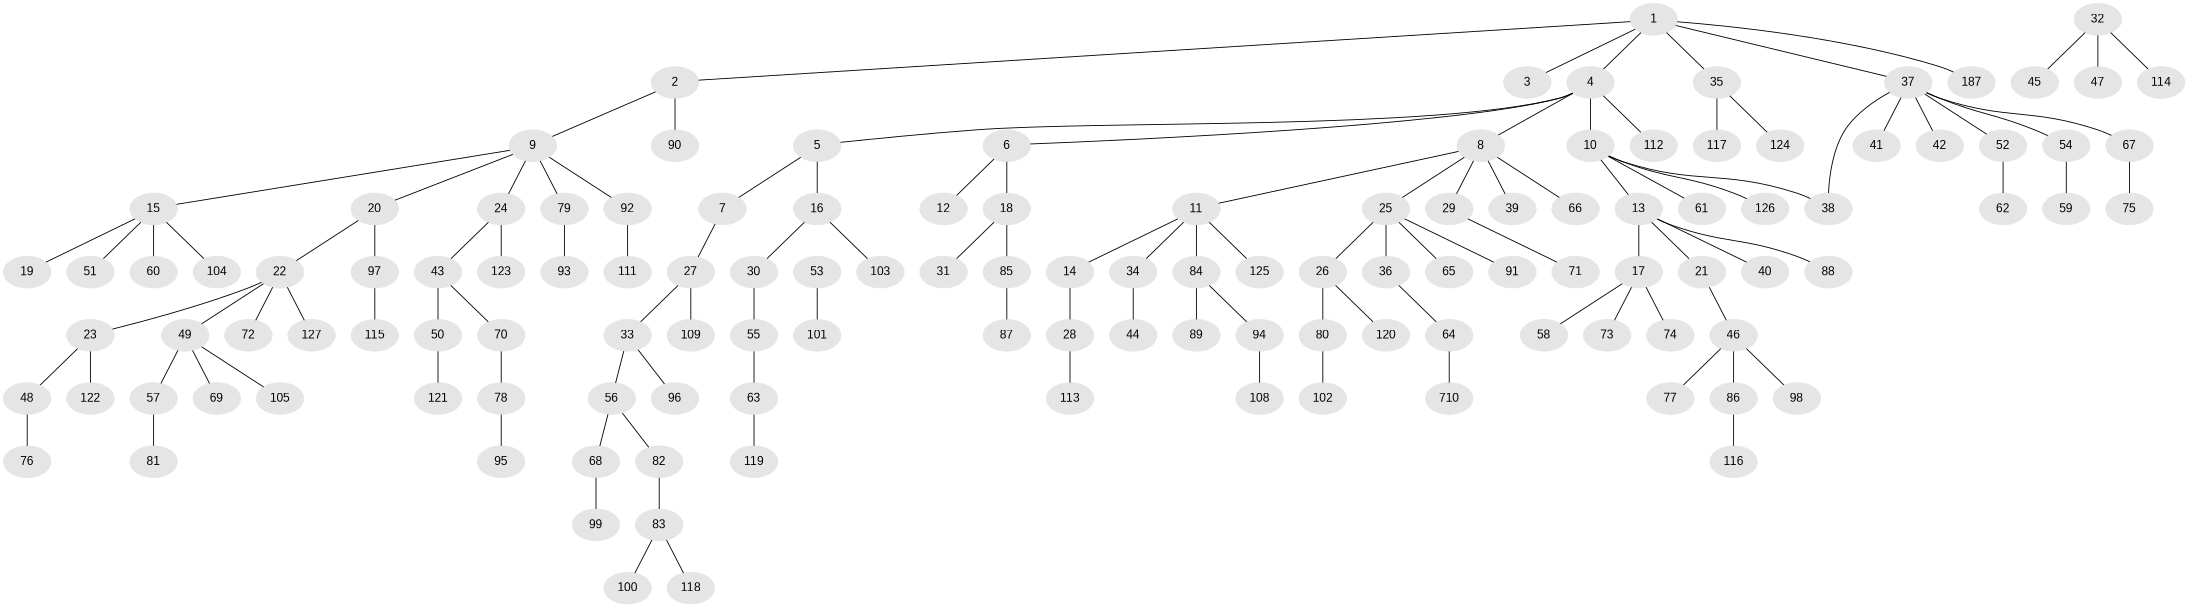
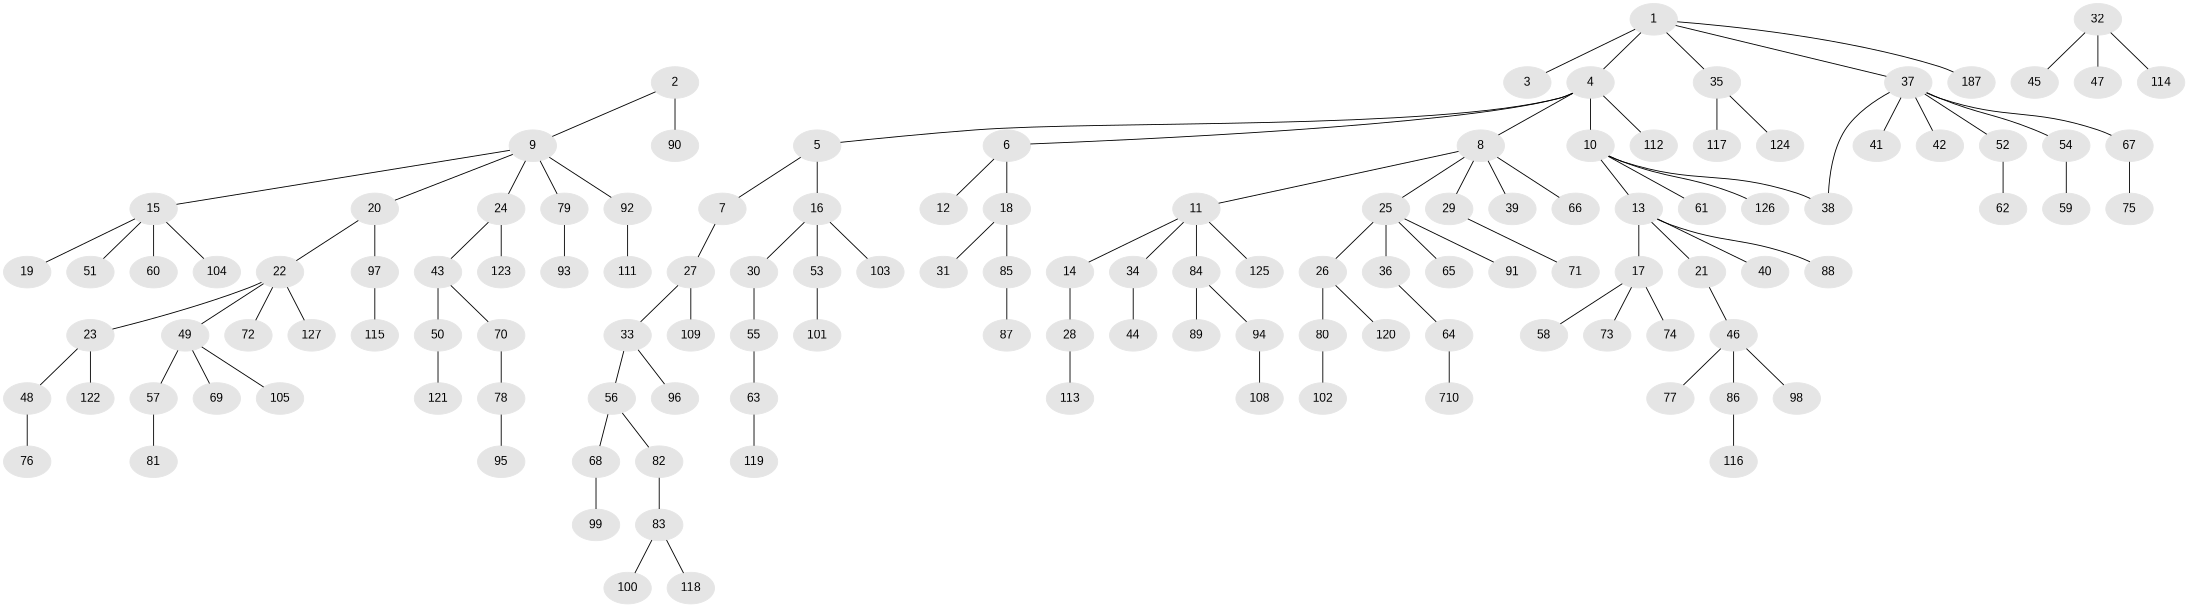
edge "1" -- "2": removed
edge "16" -- "53": added
